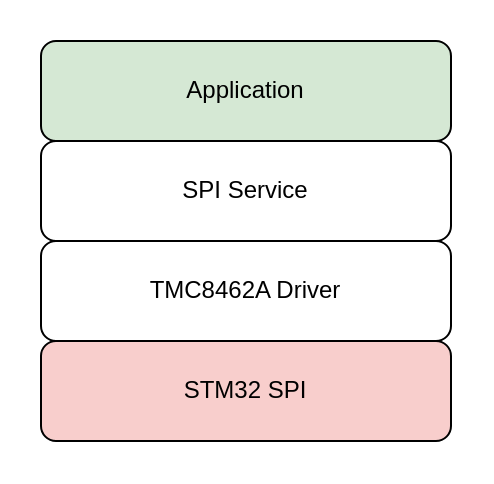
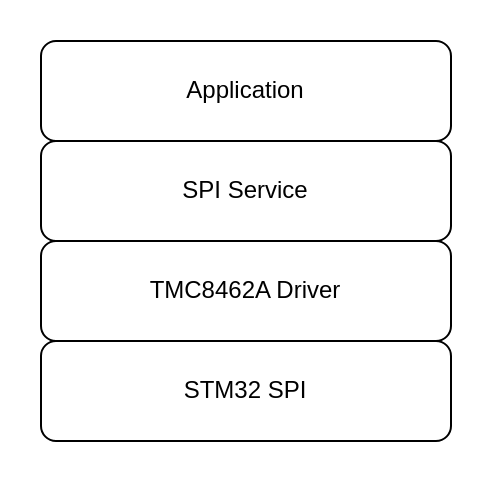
node "Application": fillcolor #d5e8d4 -> #ffffff
node "STM32 SPI": fillcolor #f8cecc -> #ffffff
